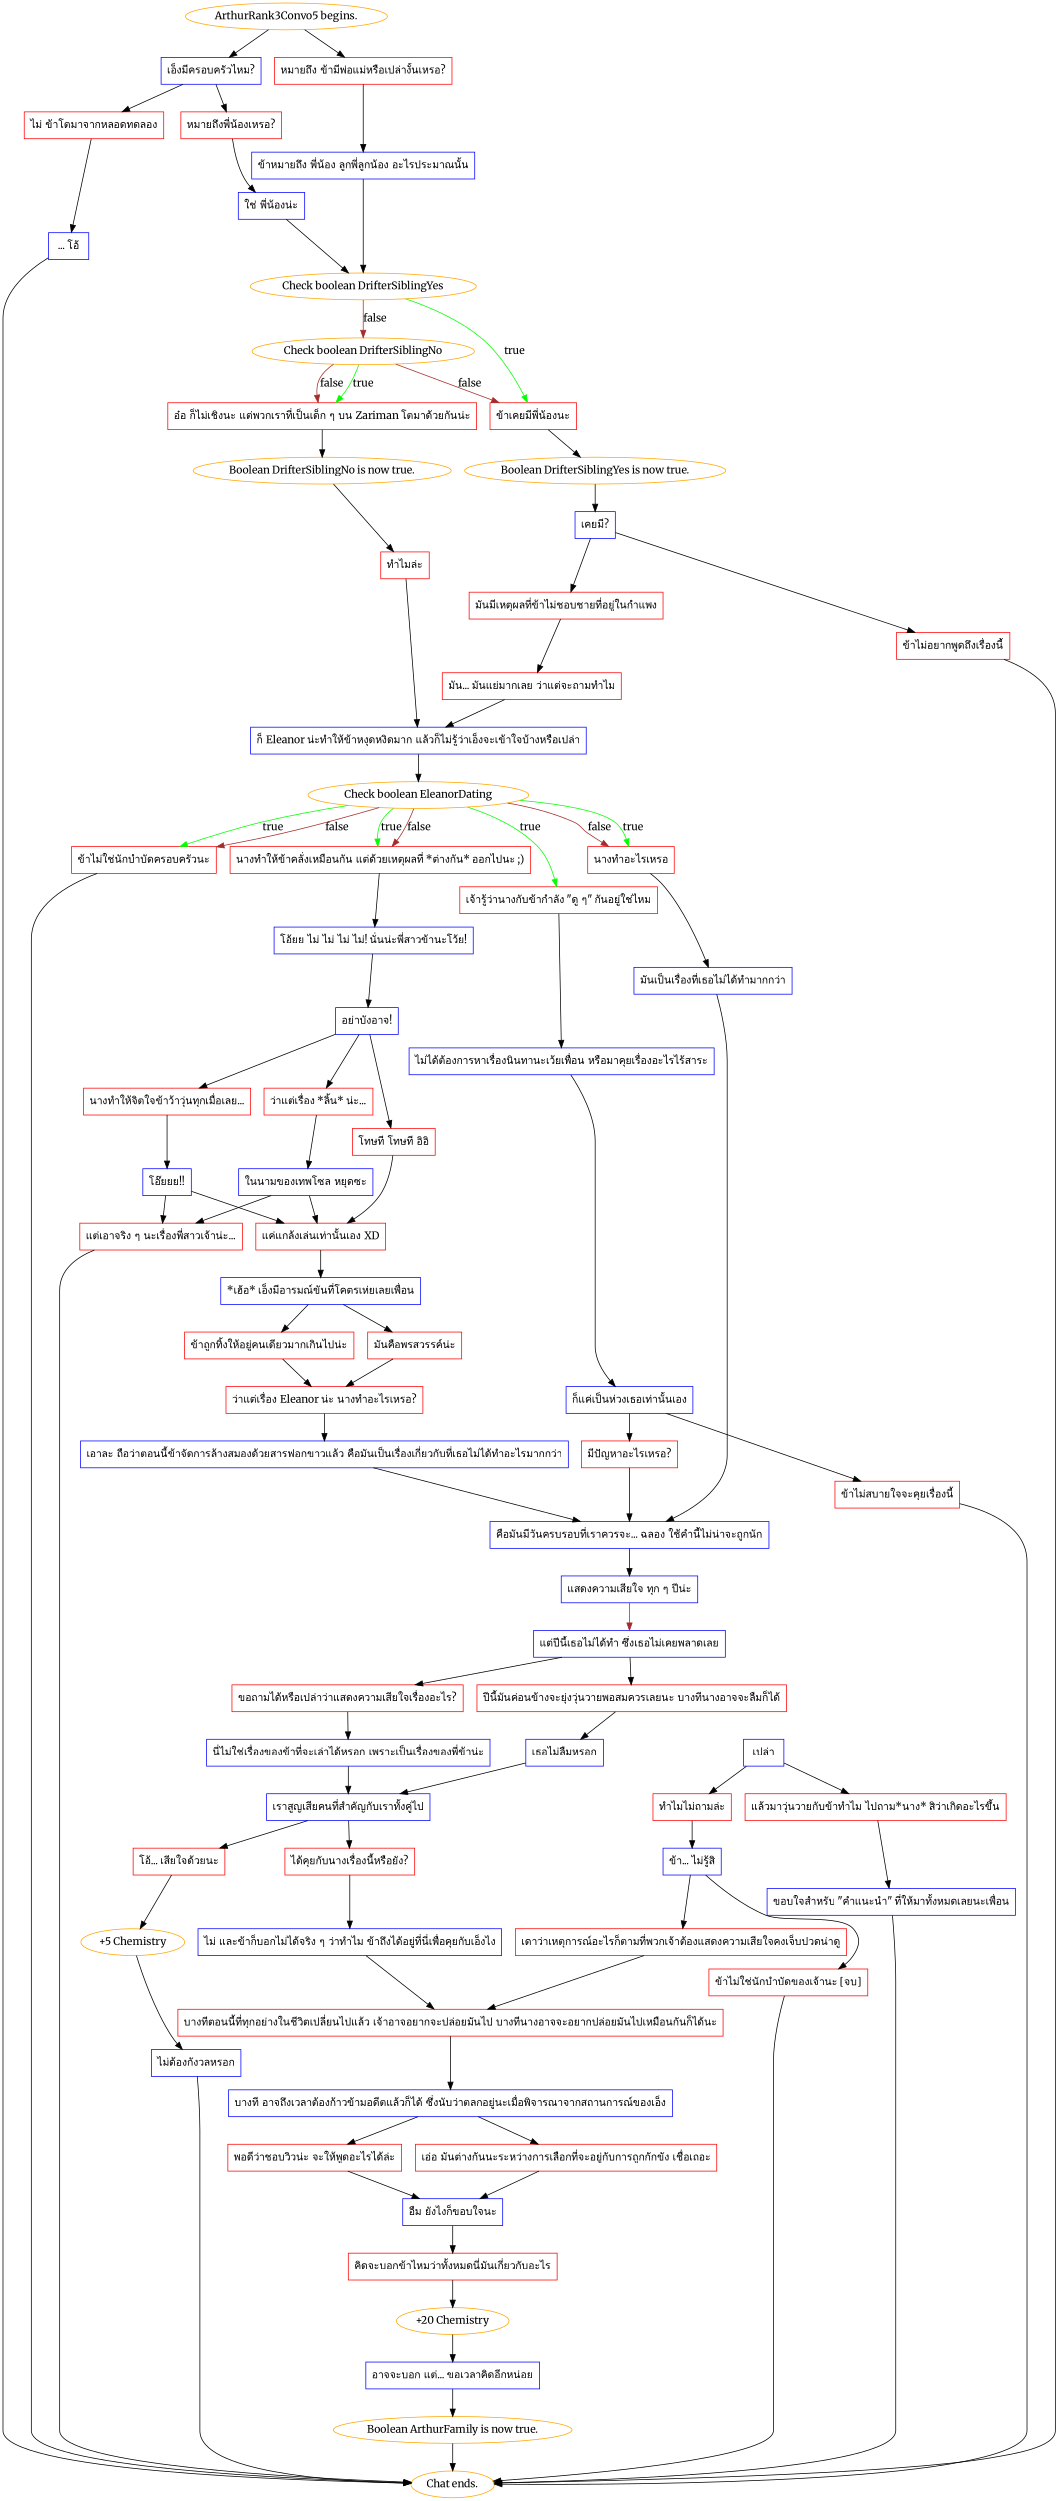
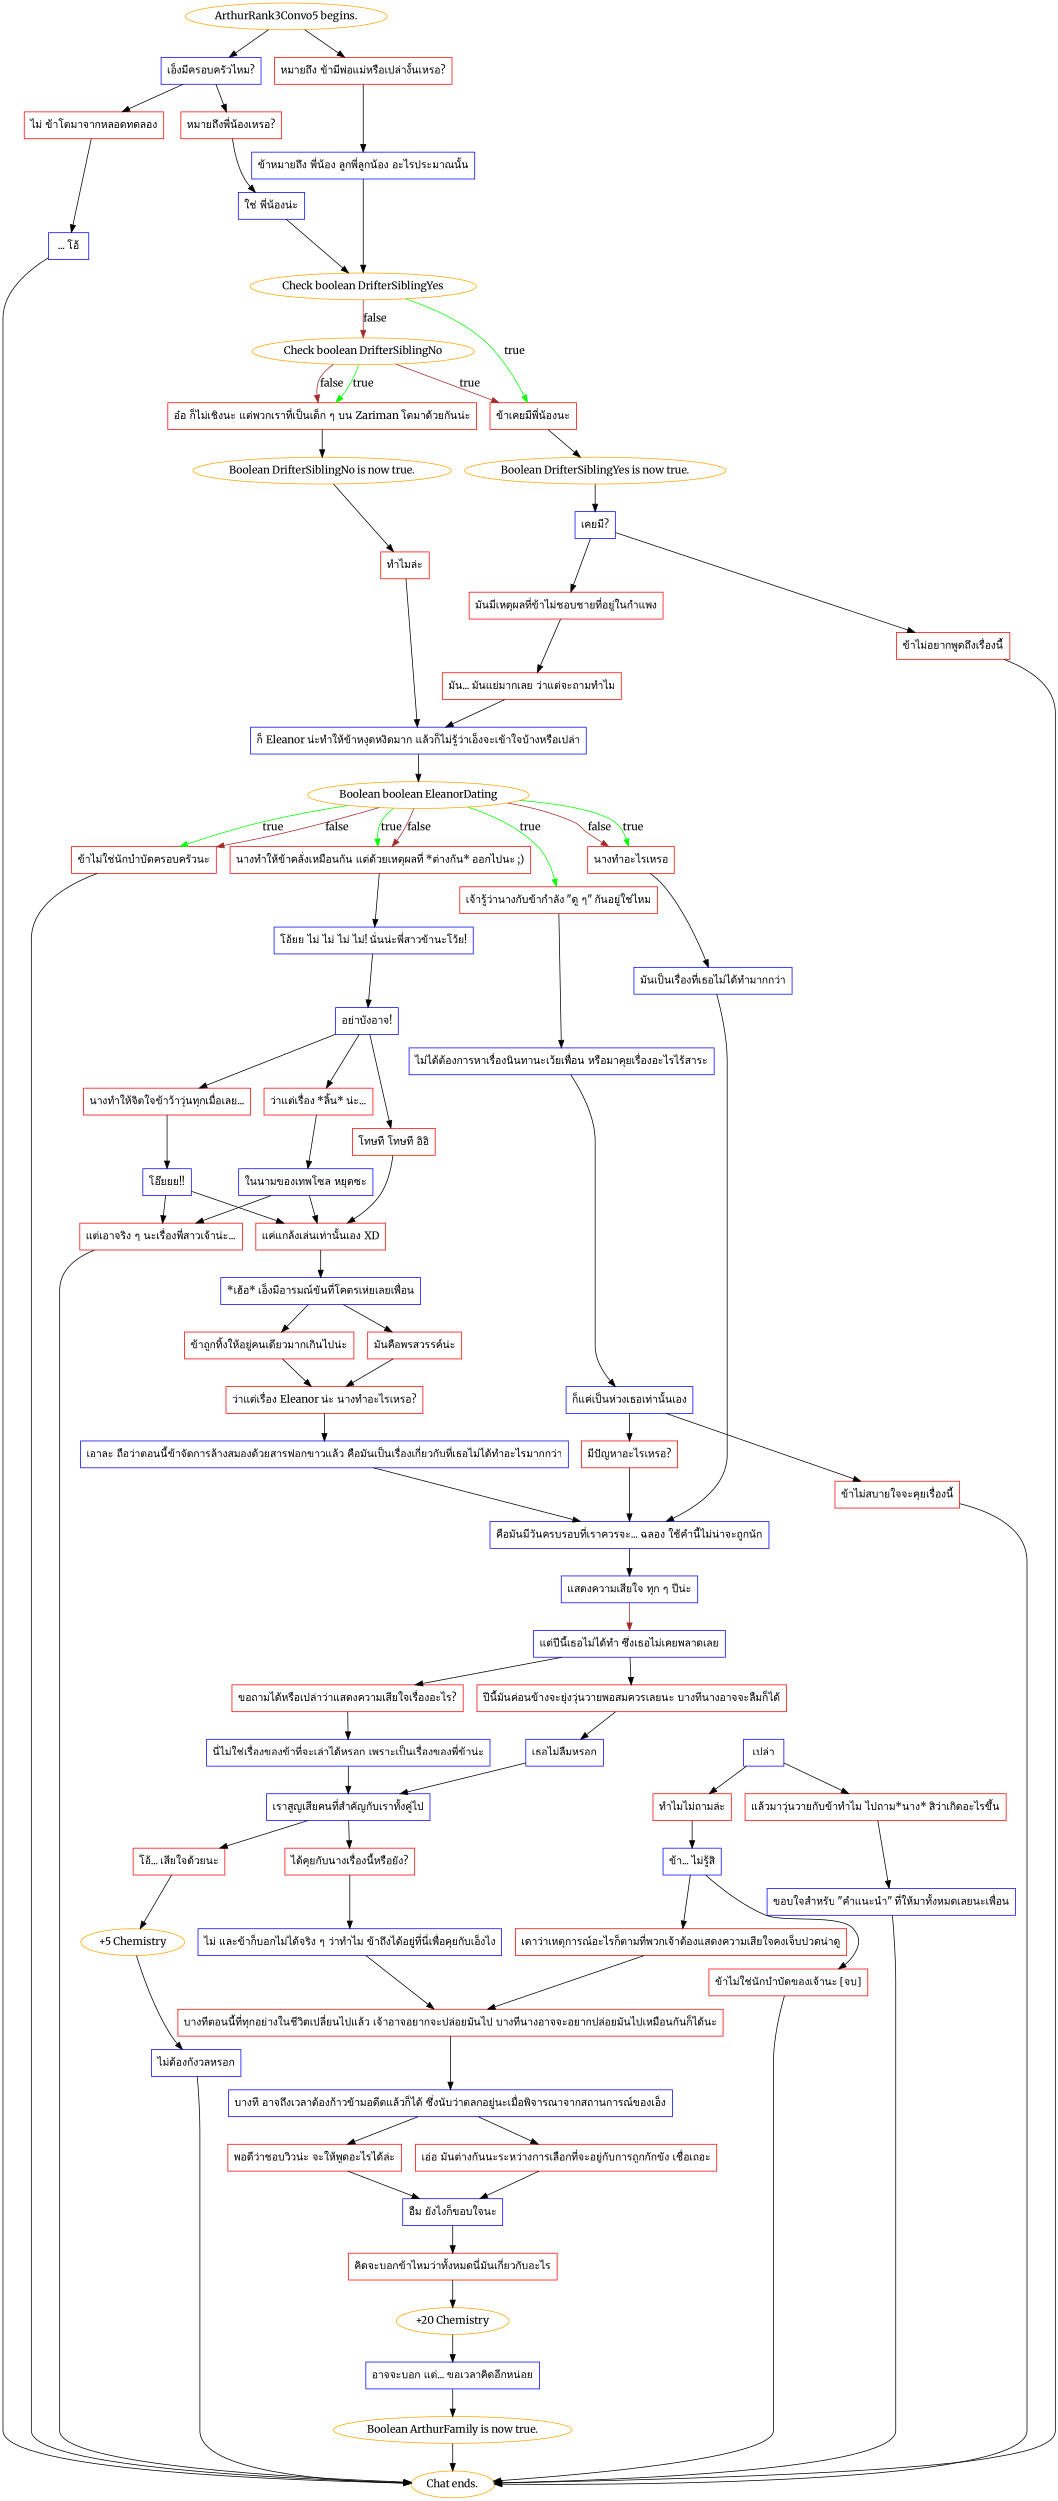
edge "Check boolean DrifterSiblingNo" -> "ข้าเคยมีพี่น้องนะ": label "false" -> "true"
node "Check boolean EleanorDating": label "Check boolean EleanorDating" -> "Boolean boolean EleanorDating"
